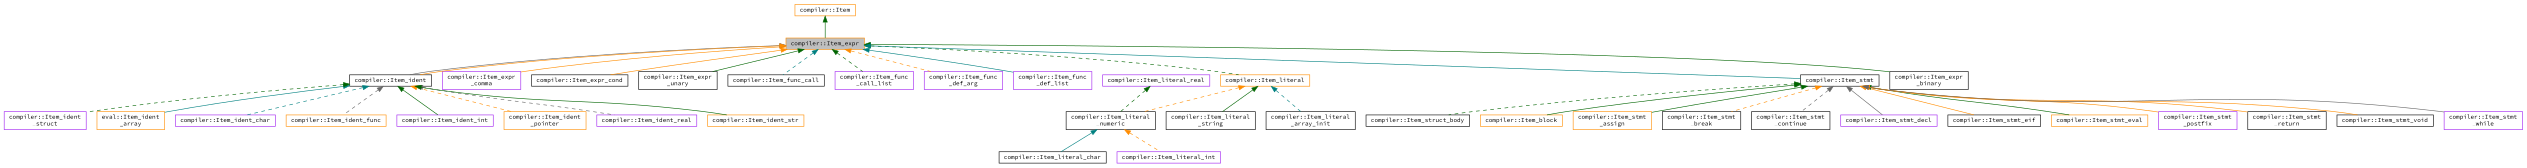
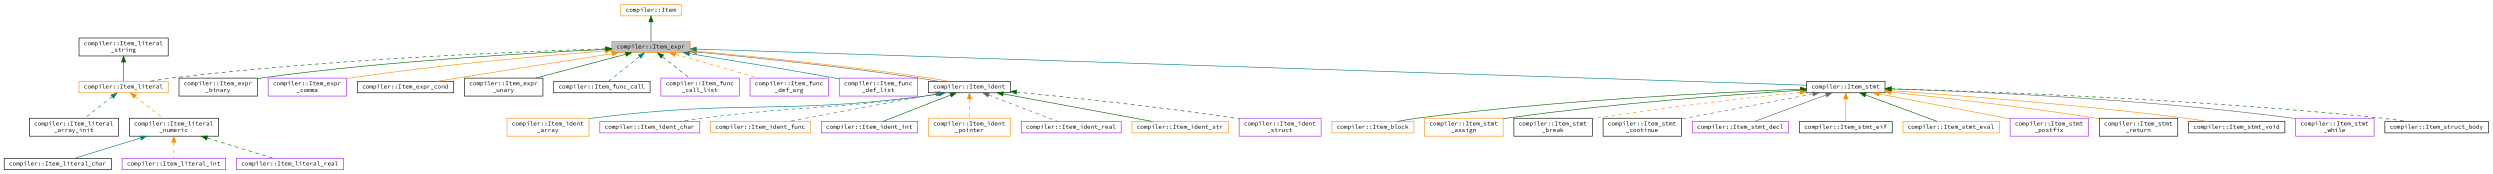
edge "compiler::Item_literal _numeric" -> "compiler::Item_literal_real": reversed
edge "compiler::Item_literal _string" -> "compiler::Item_literal": reversed
node "eval::Item_ident _array": label "eval::Item_ident _array" -> "compiler::Item_ident _array"
